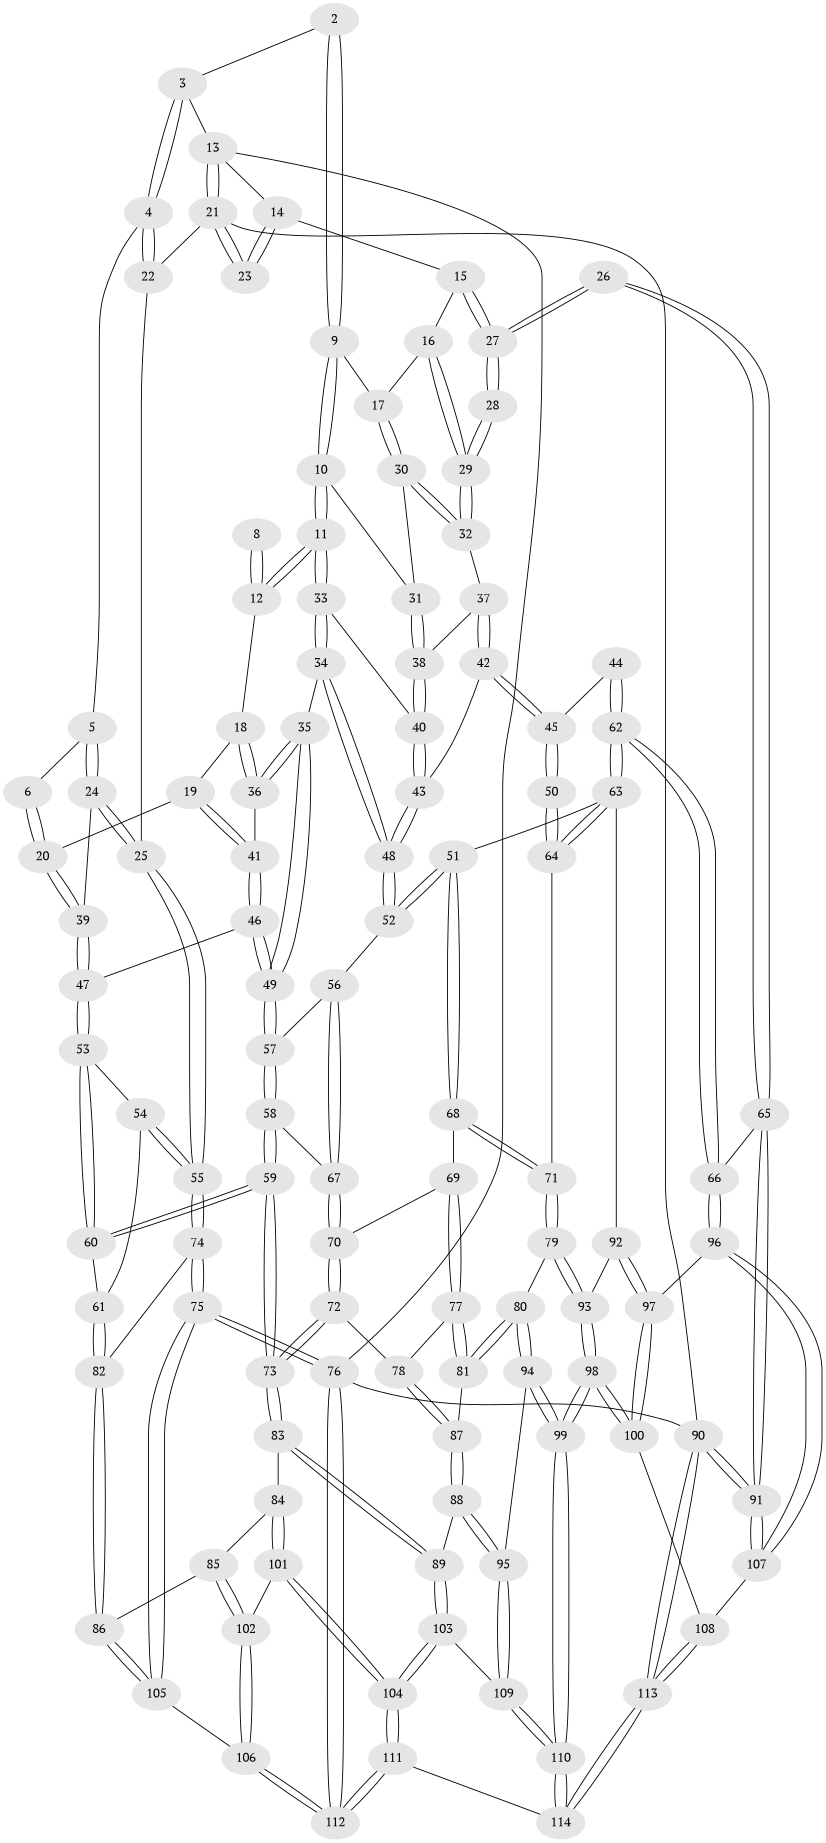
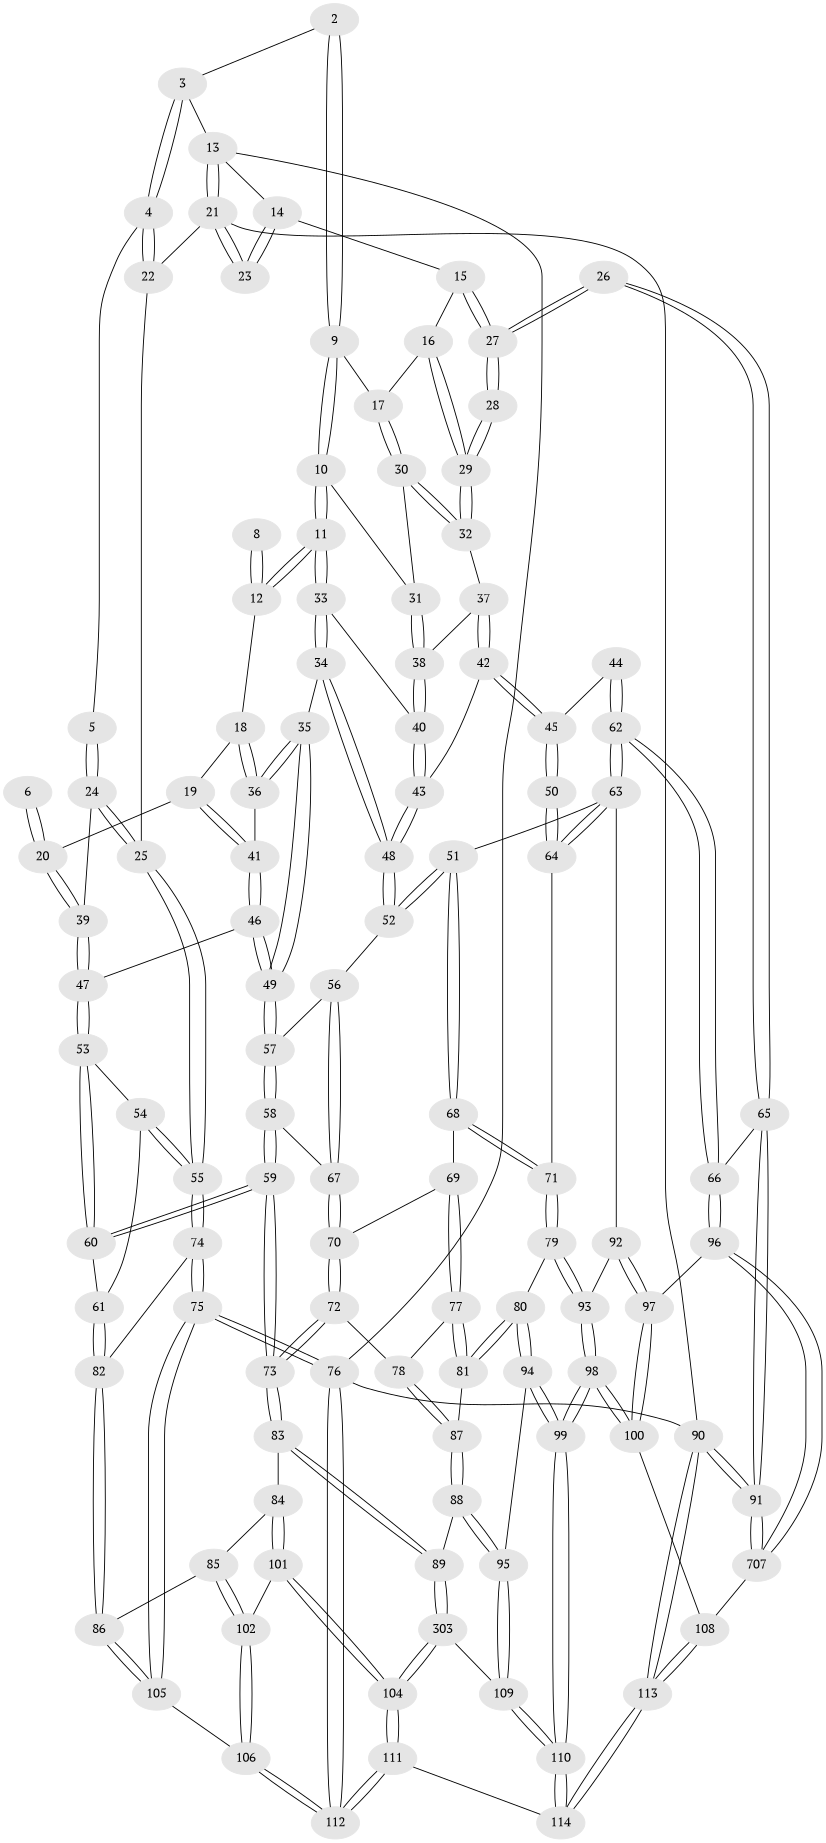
edge "5" -- "6": removed
node "107": label "107" -> "707"
node "103": label "103" -> "303"
